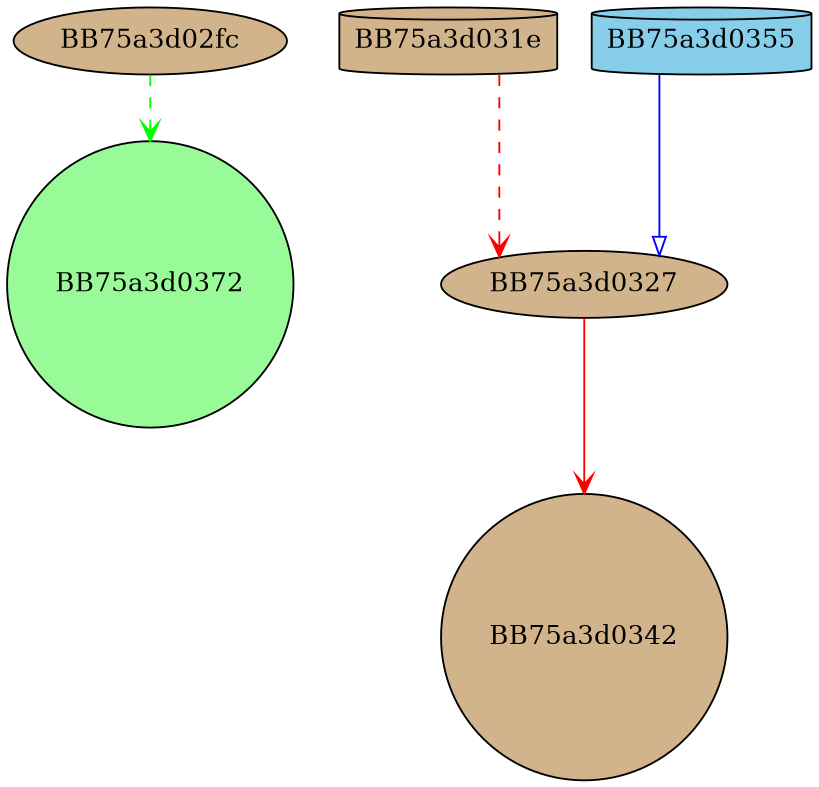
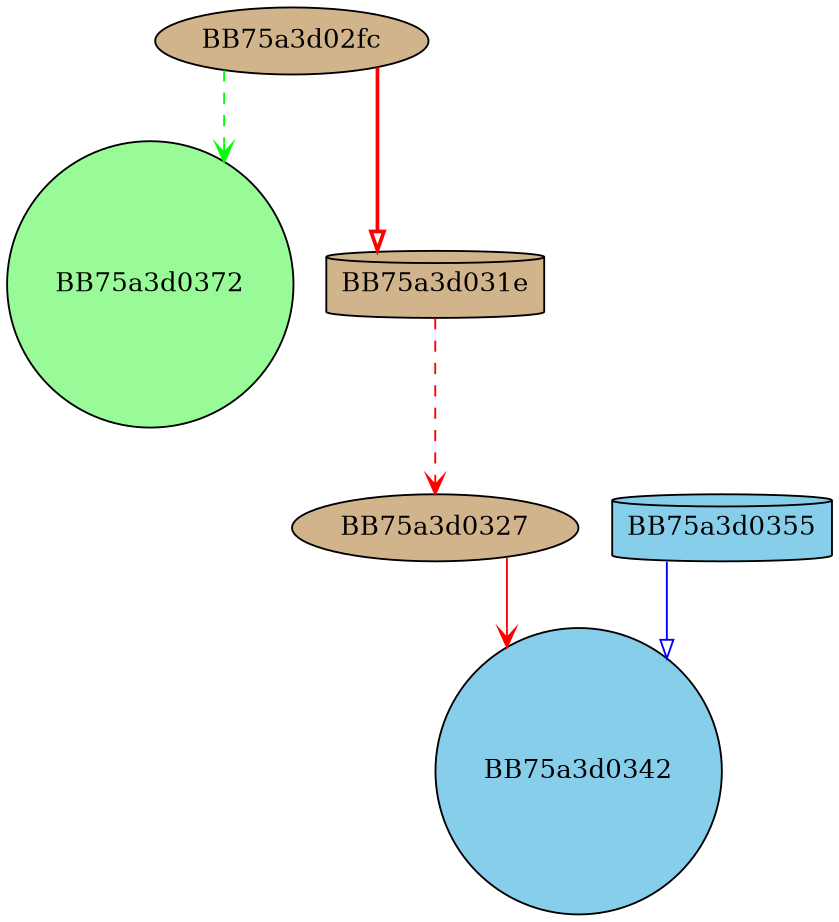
edge "BB75a3d02fc" -> "BB75a3d031e": added
edge "BB75a3d0355" -> "BB75a3d0327": now "BB75a3d0355" -> "BB75a3d0342"
node "BB75a3d0342": fillcolor tan -> skyblue
